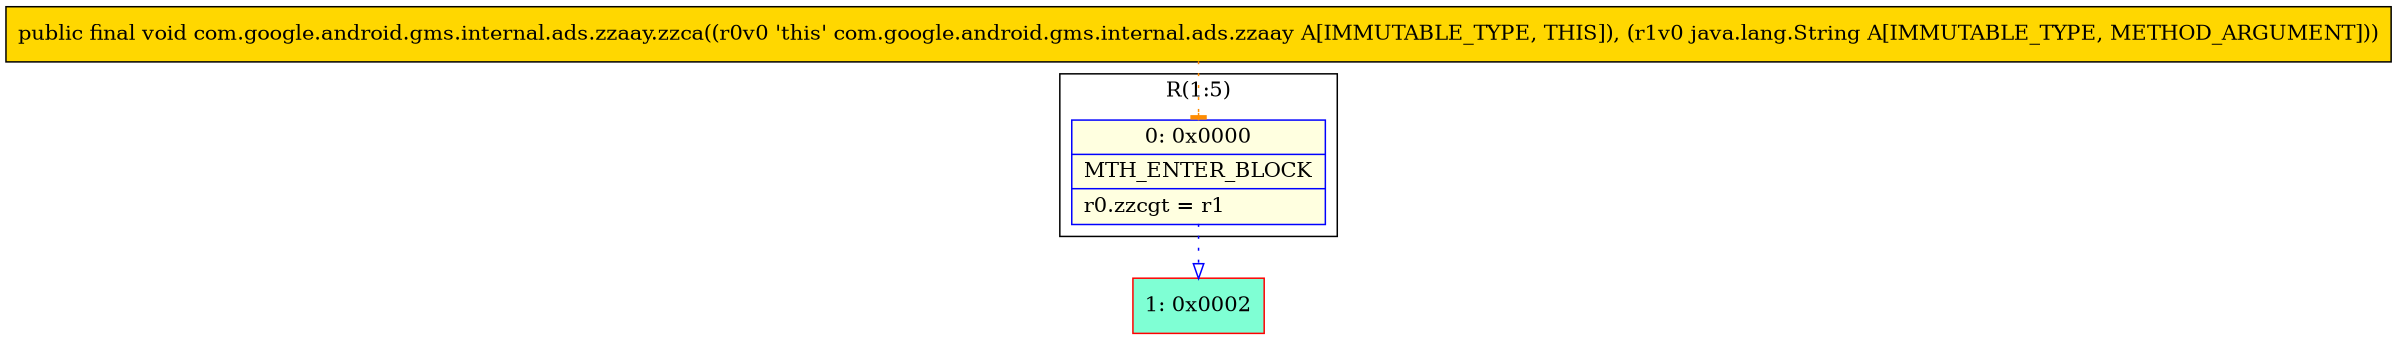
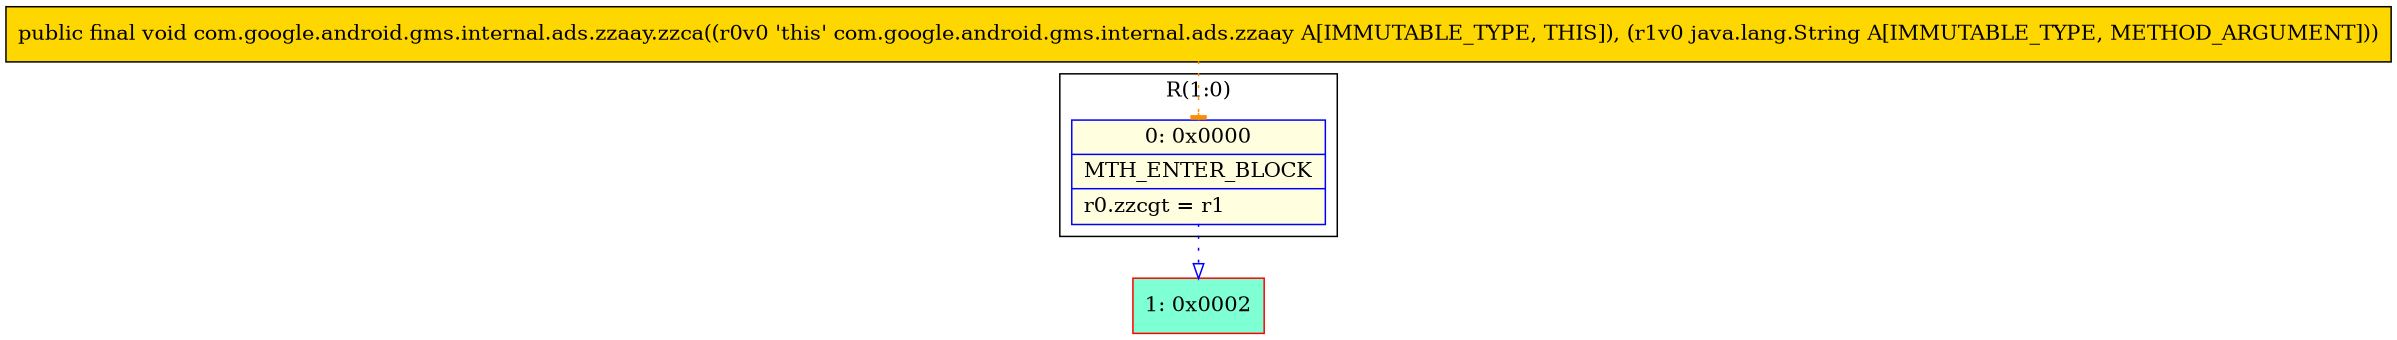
cluster "R(1:5)": label "R(1:5)" -> "R(1:0)"
